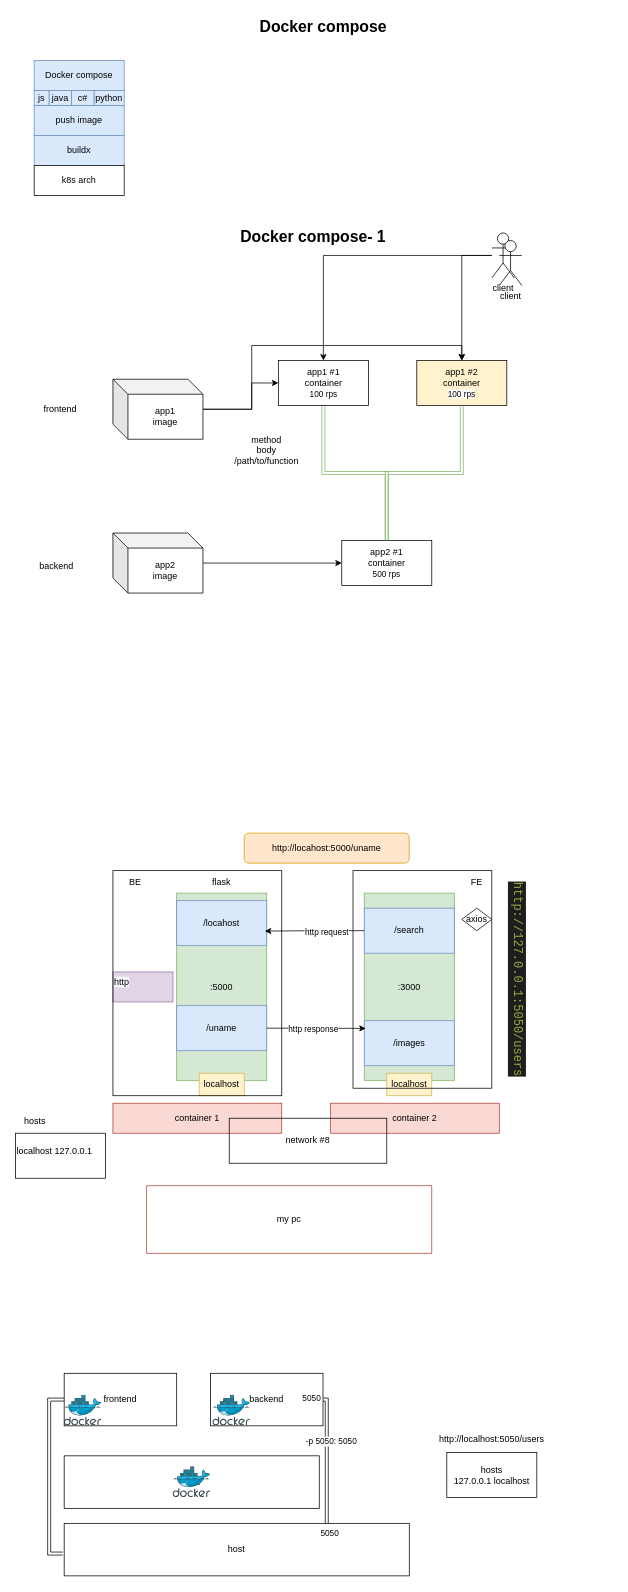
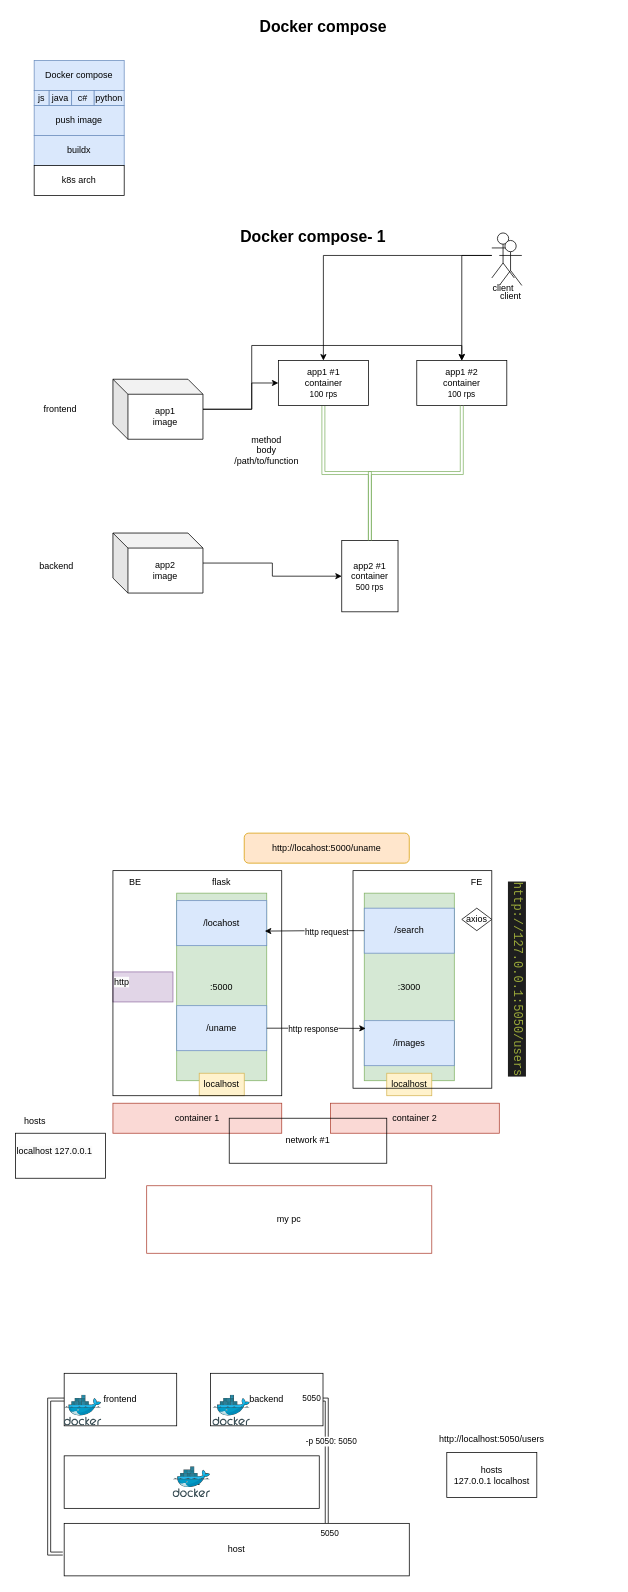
node "app1 #2 container 100 rps": fillcolor #fff2cc -> #ffffff
node "app2 #1 container 500 rps": size 90x45 -> 56x71
node "network #8": label "network #8" -> "network #1"
